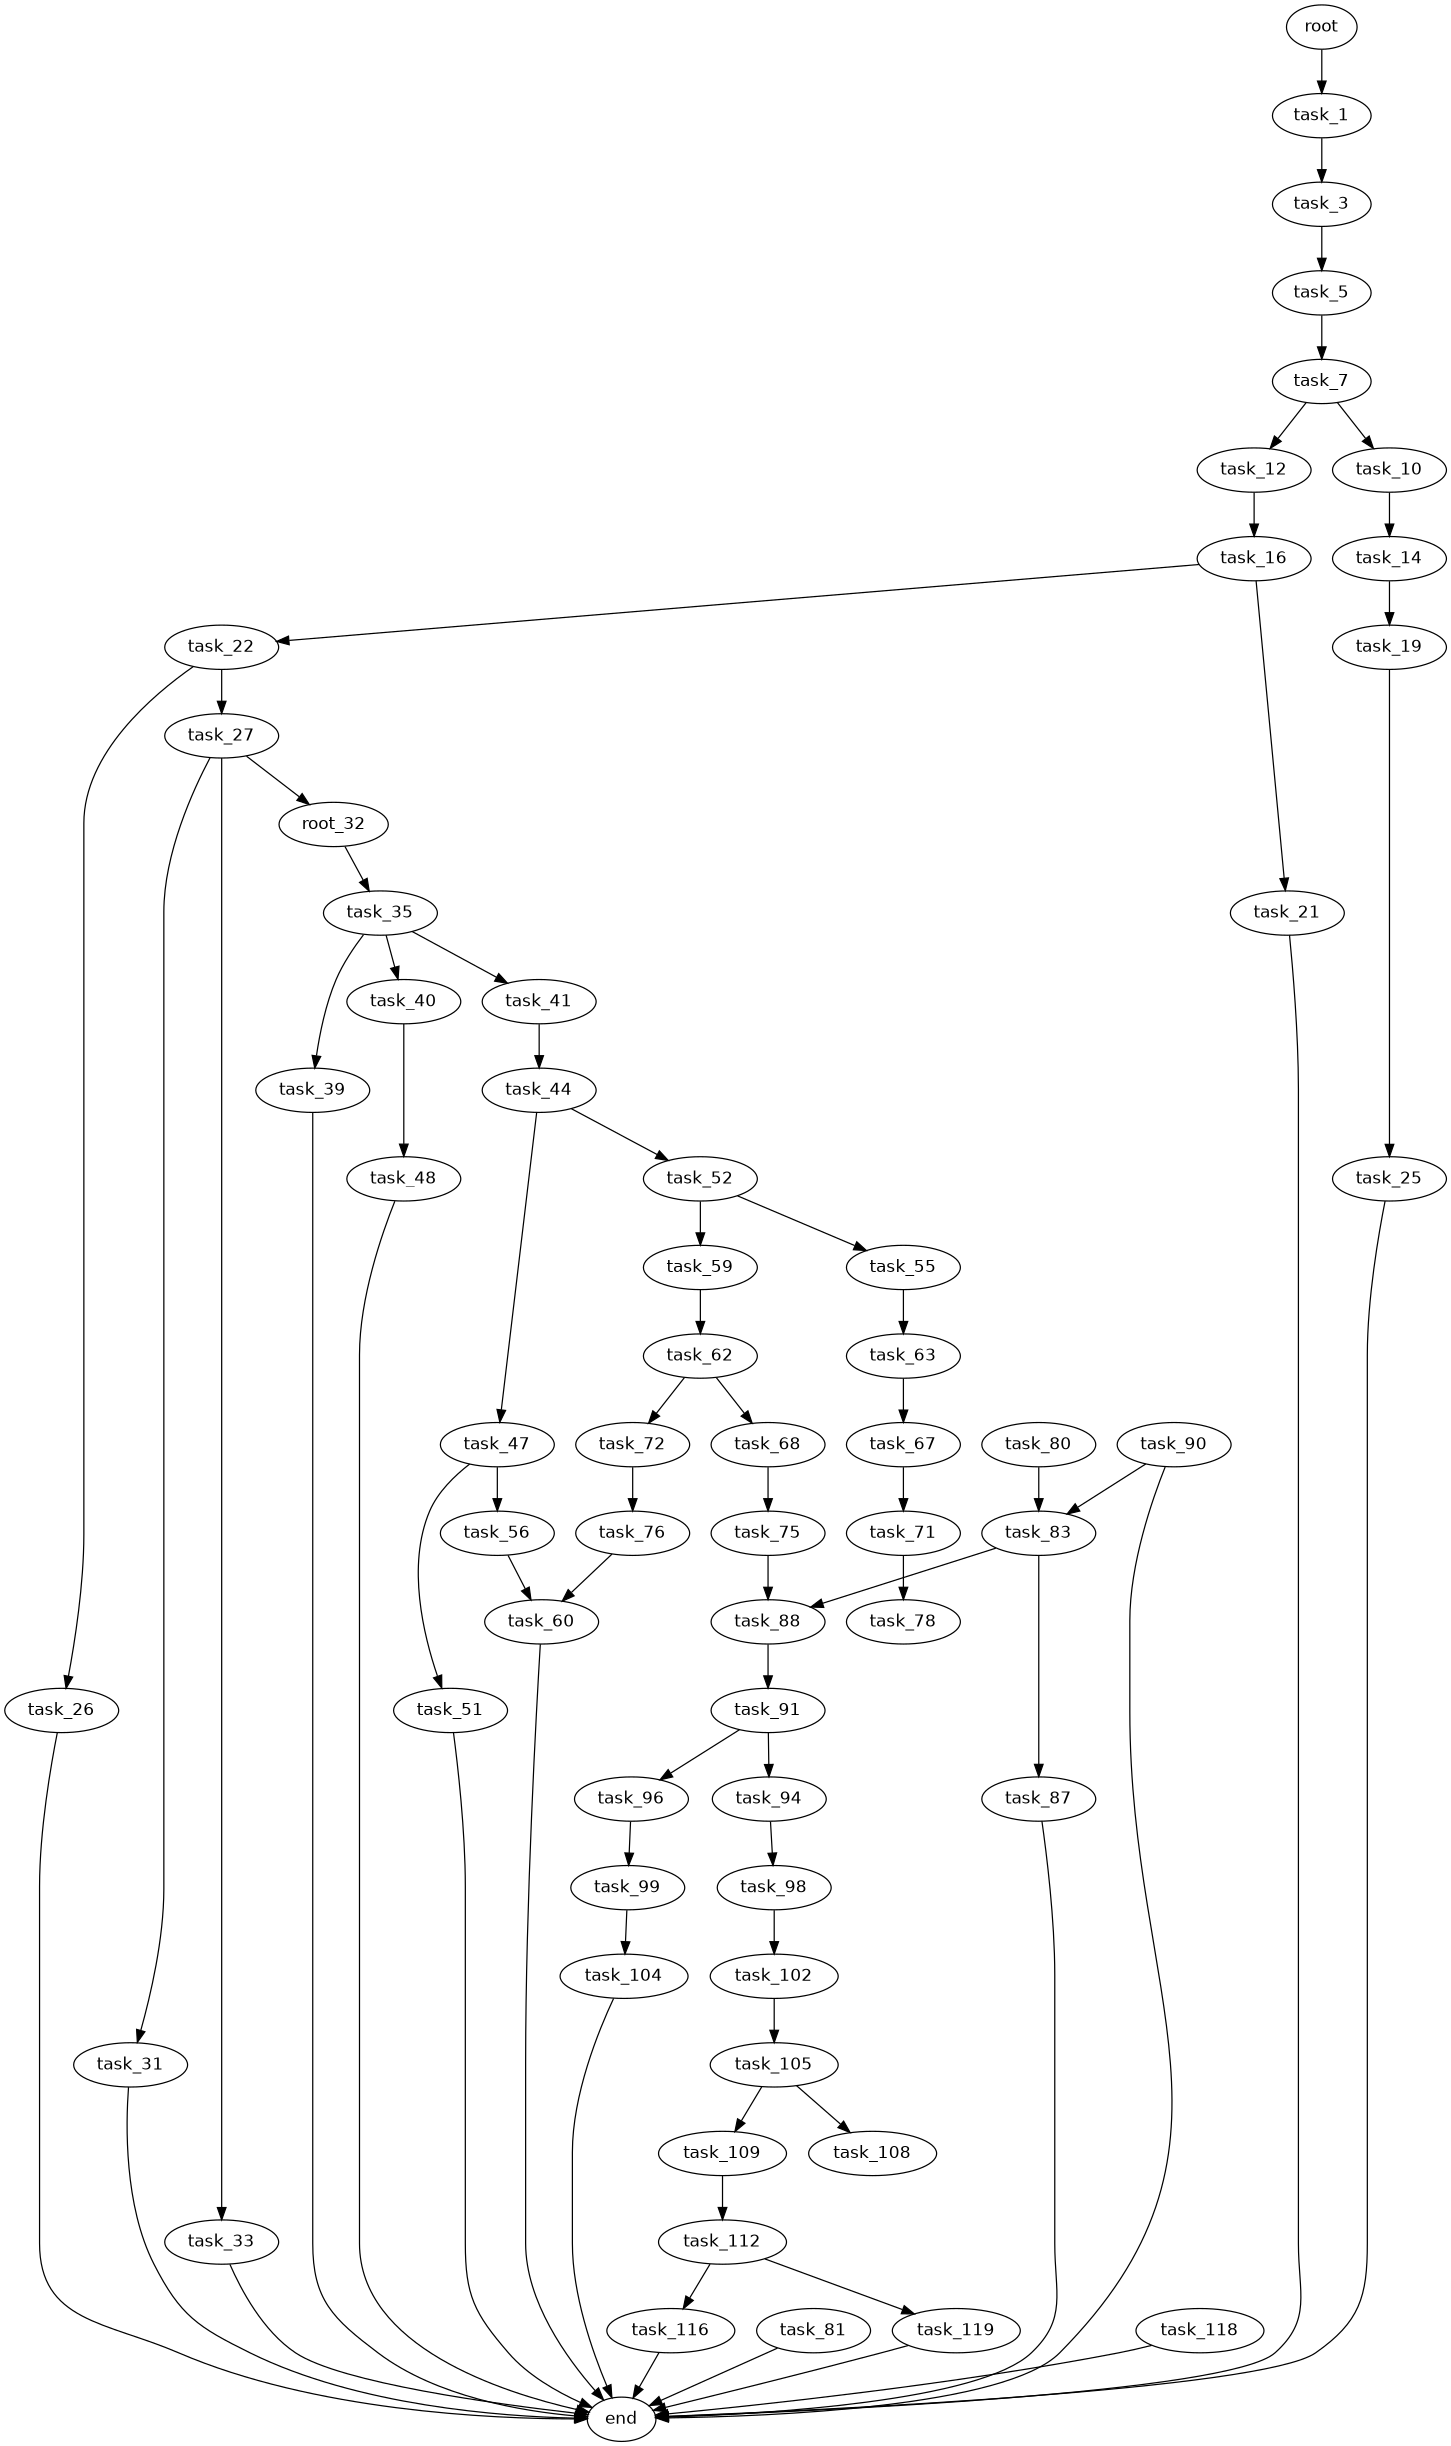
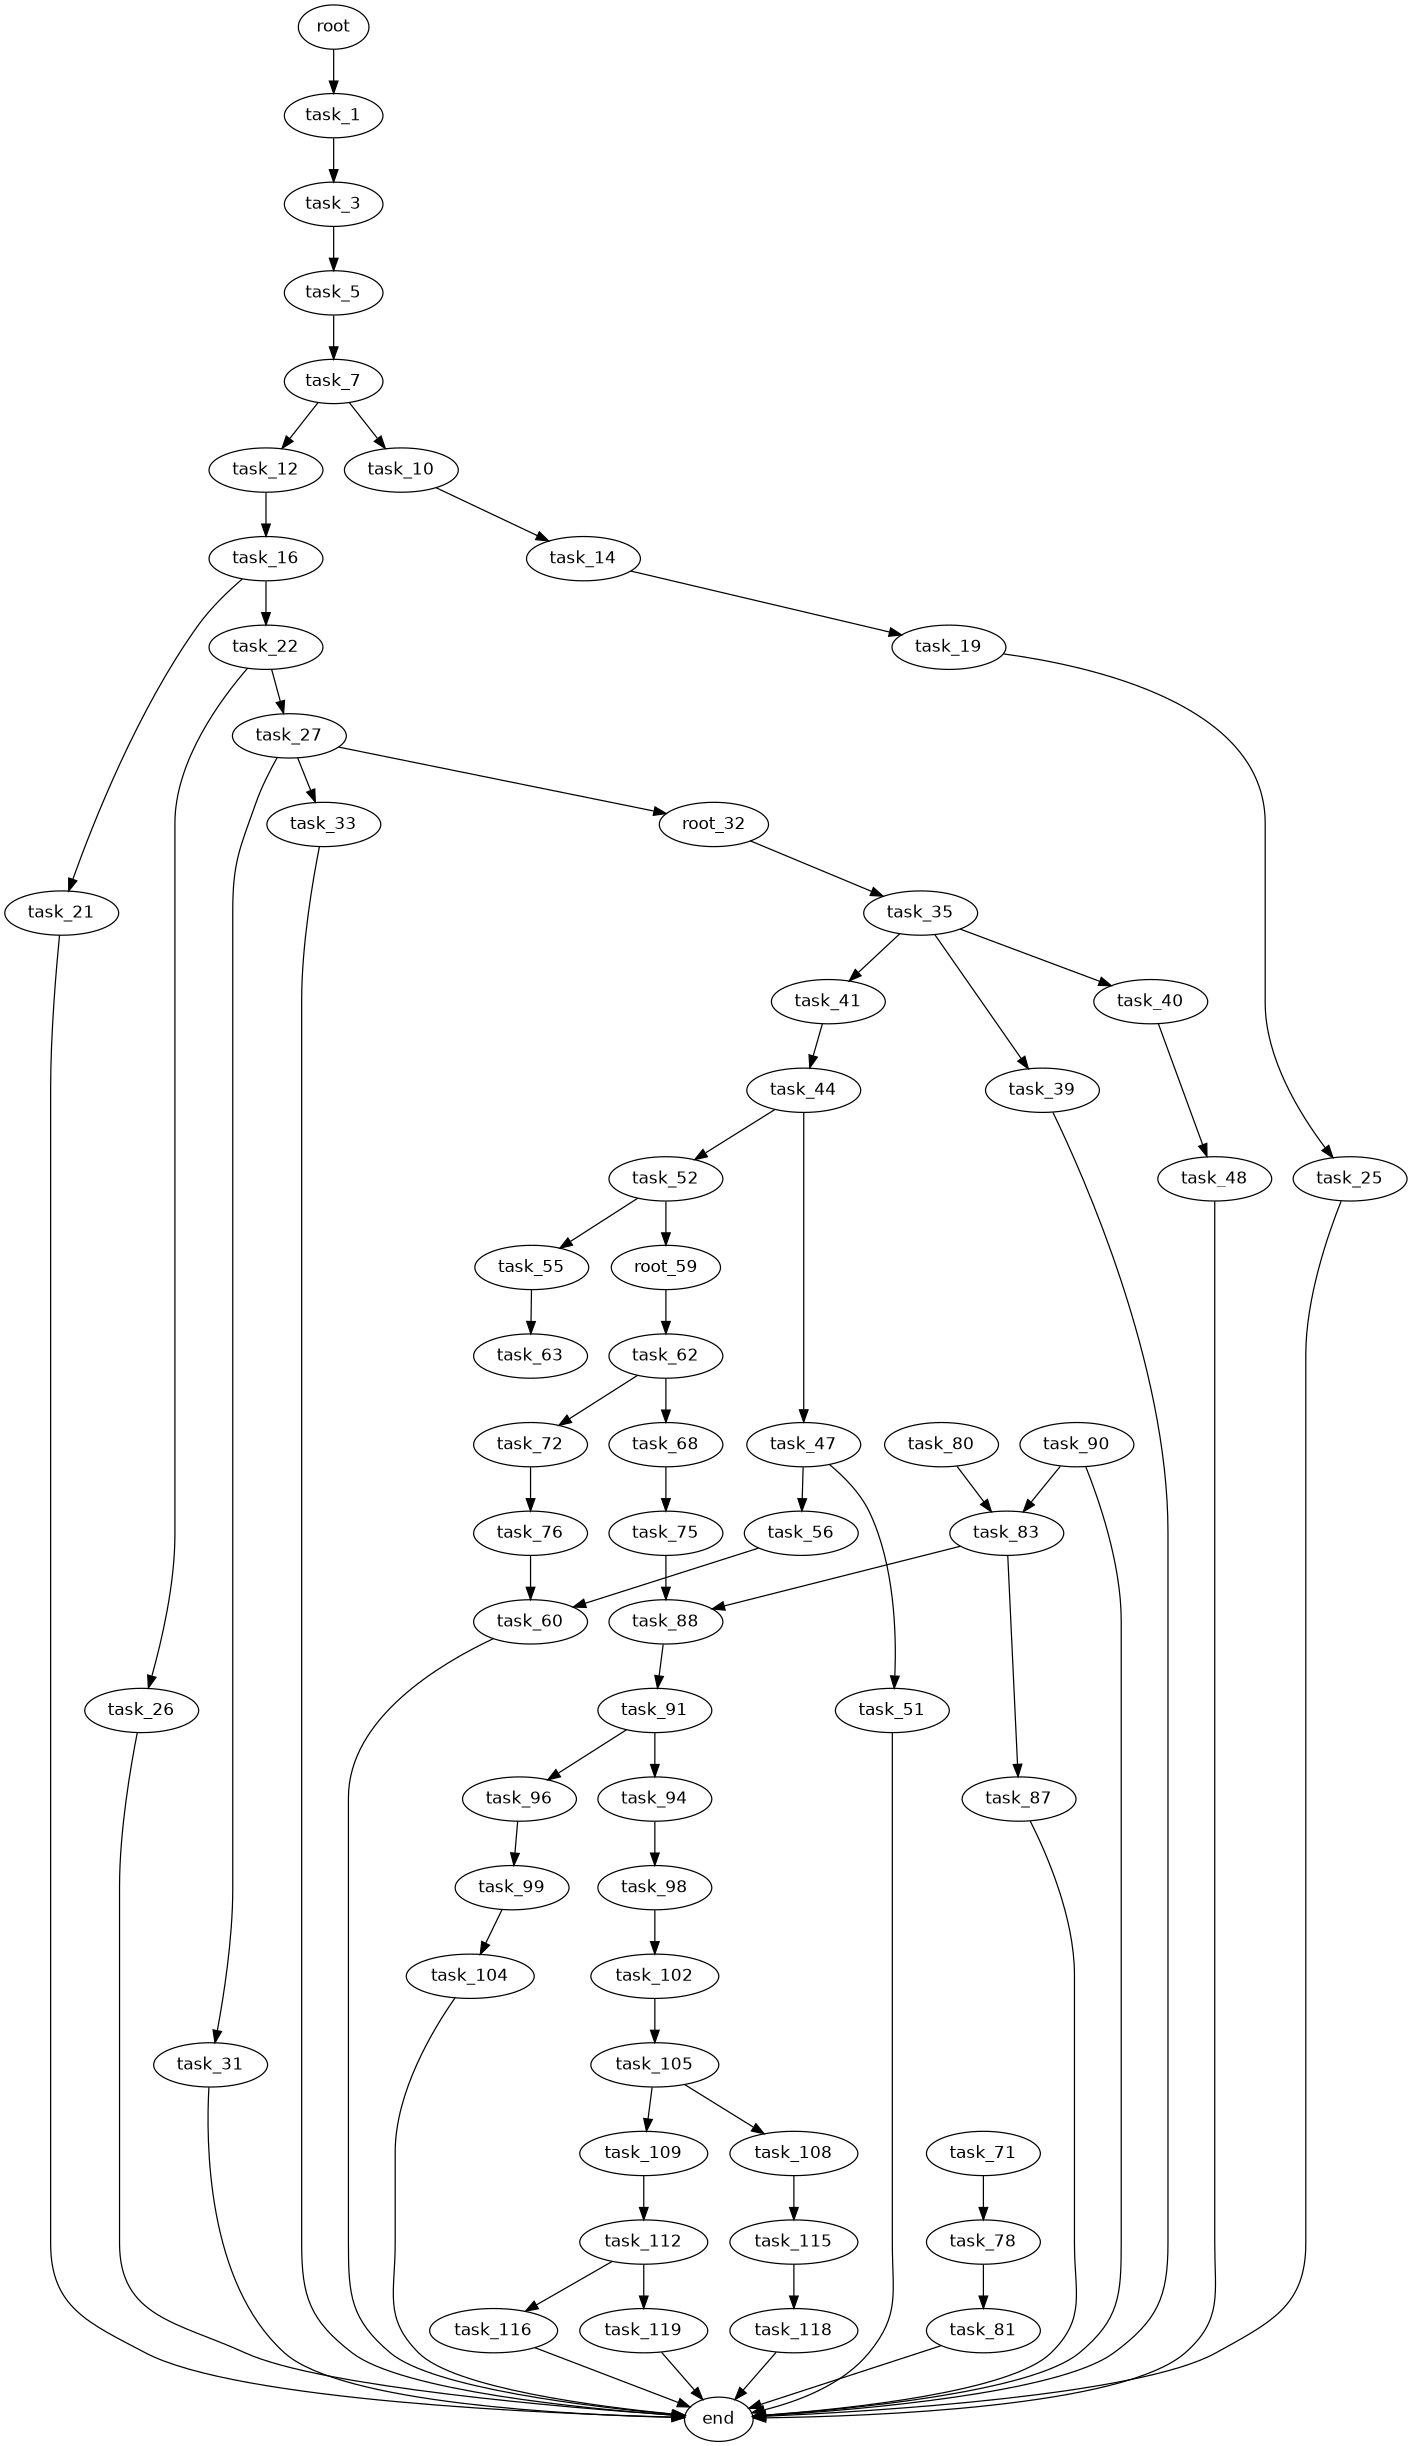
node "task_59": label "task_59" -> "root_59"
node "task_67": removed
node "task_115": added
edge "task_78" -> "task_81": added
